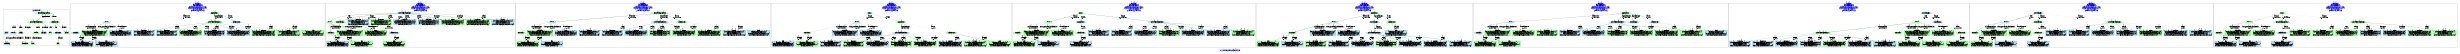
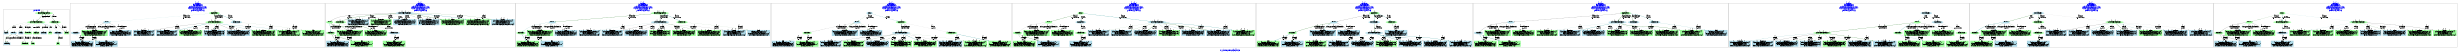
cluster "1-correct model": label "1-correct model" -> "1-correct title"
node "photo": label "photo" -> "artyear"
node "dimensions": added
node "medium": label "medium" -> "technique"
node "classLink": label "classLink" -> "credittext"
